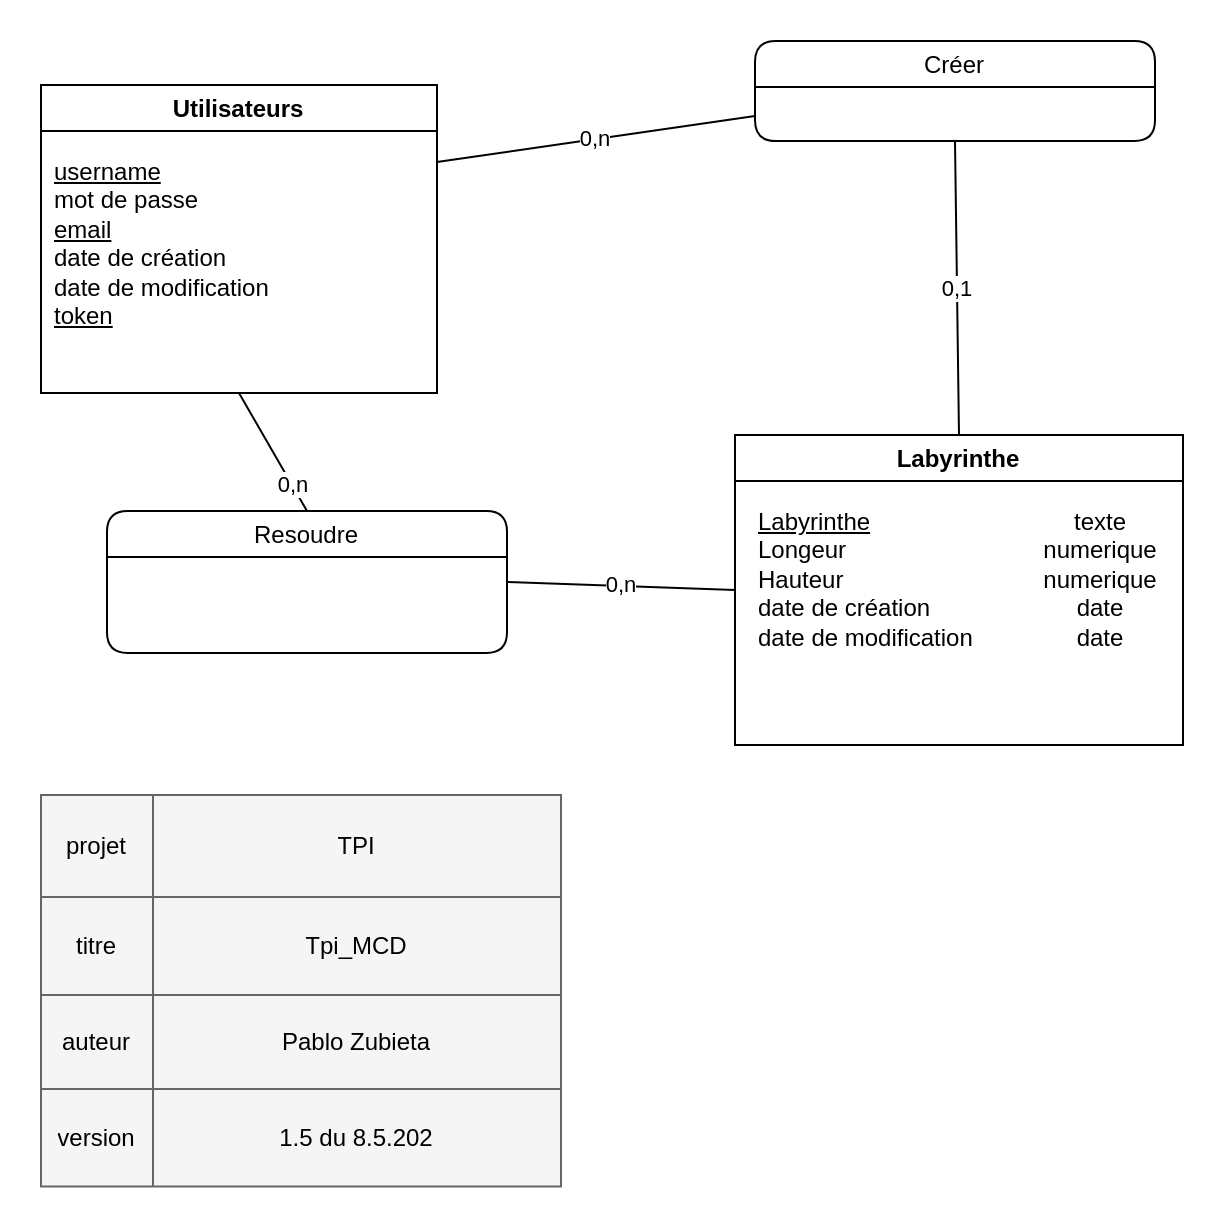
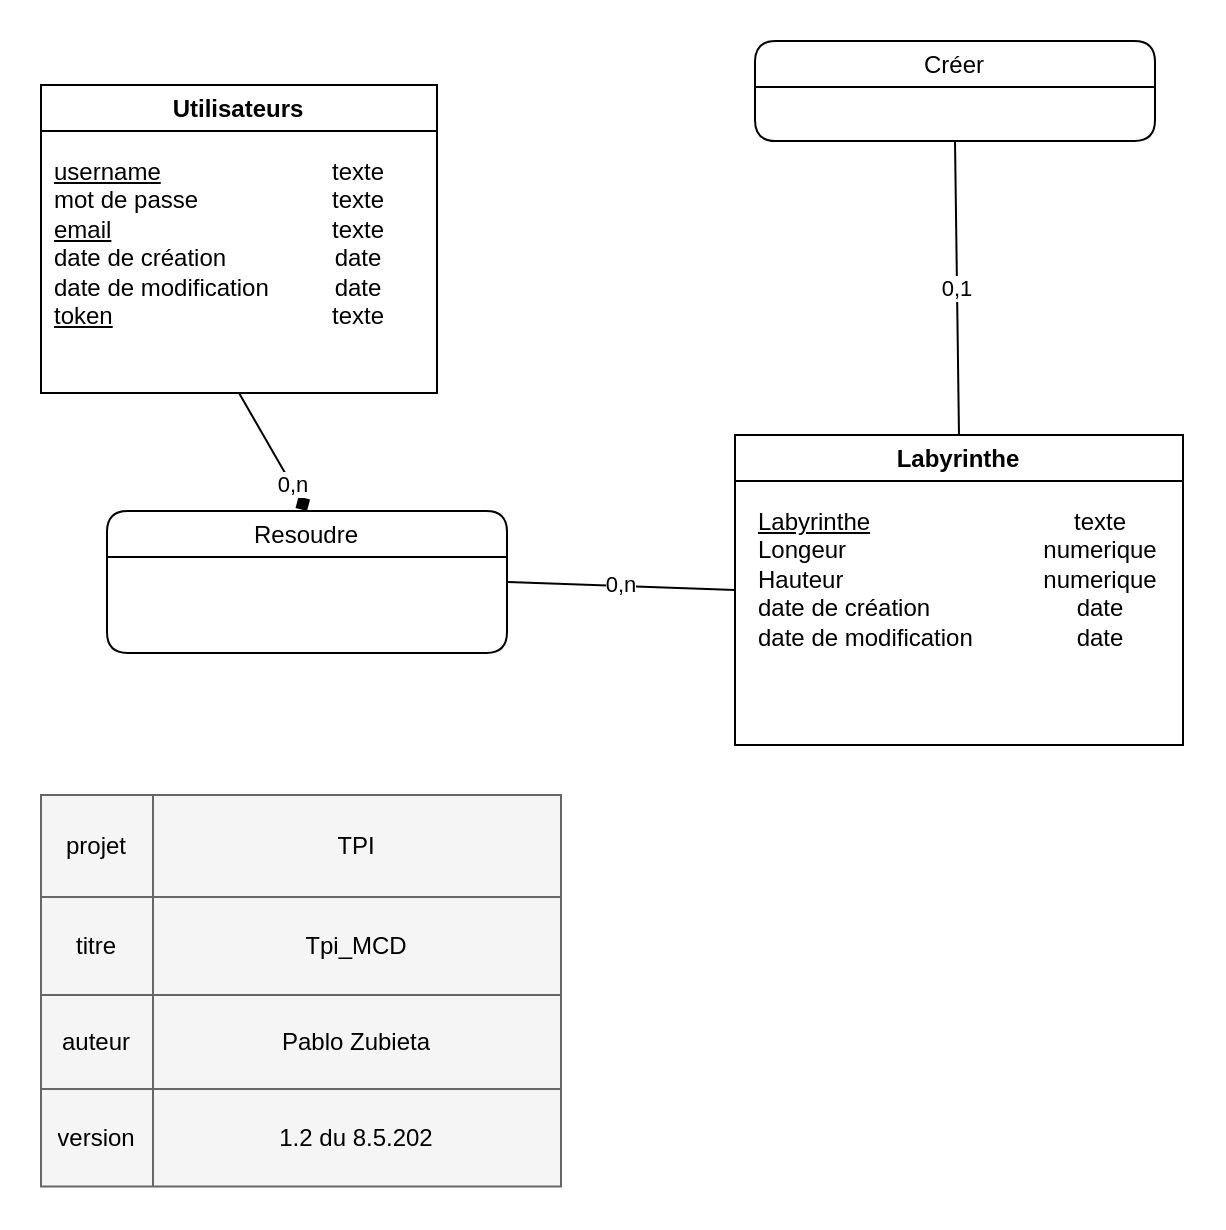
edge "Créer" -- "Utilisateurs": removed, label "0,n"
node "texte texte texte date date texte": added
edge "Utilisateurs" -- "Resoudre": arrowhead none -> diamond
node "1.5 du 8.5.202": label "1.5 du 8.5.202" -> "1.2 du 8.5.202"
